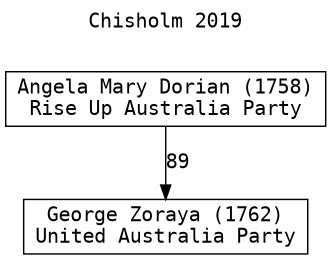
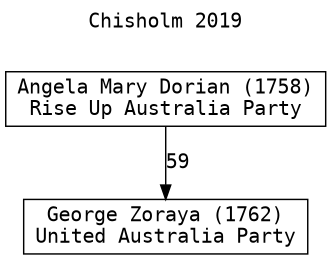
edge "Angela Mary Dorian (1758) Rise Up Australia Party" -> "George Zoraya (1762) United Australia Party": label "89" -> "59"
